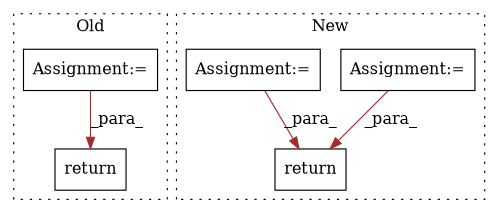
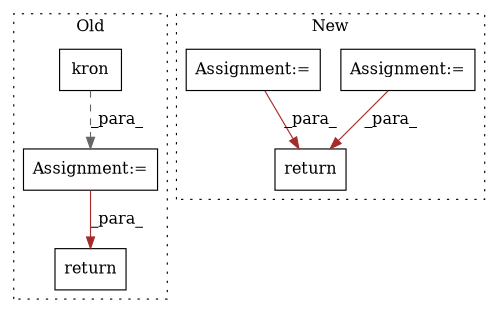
node "kron": added
